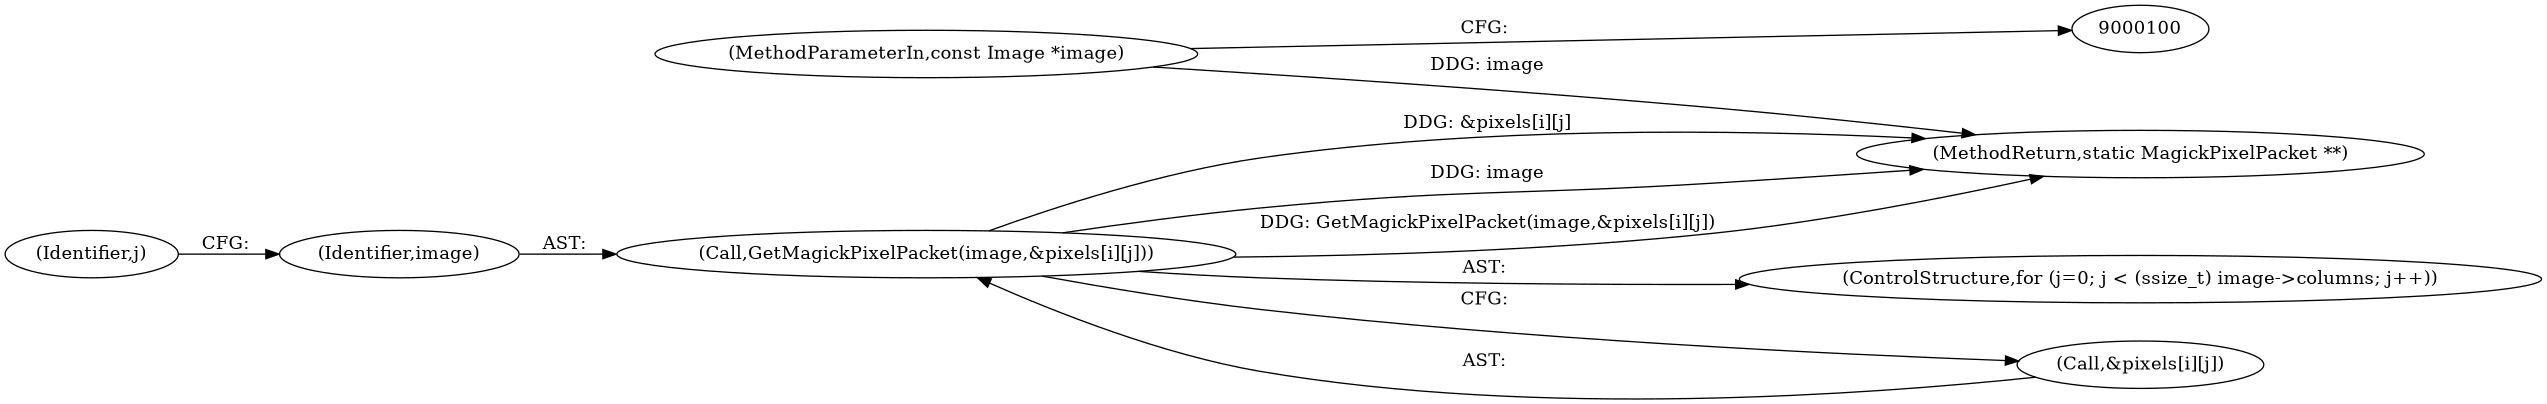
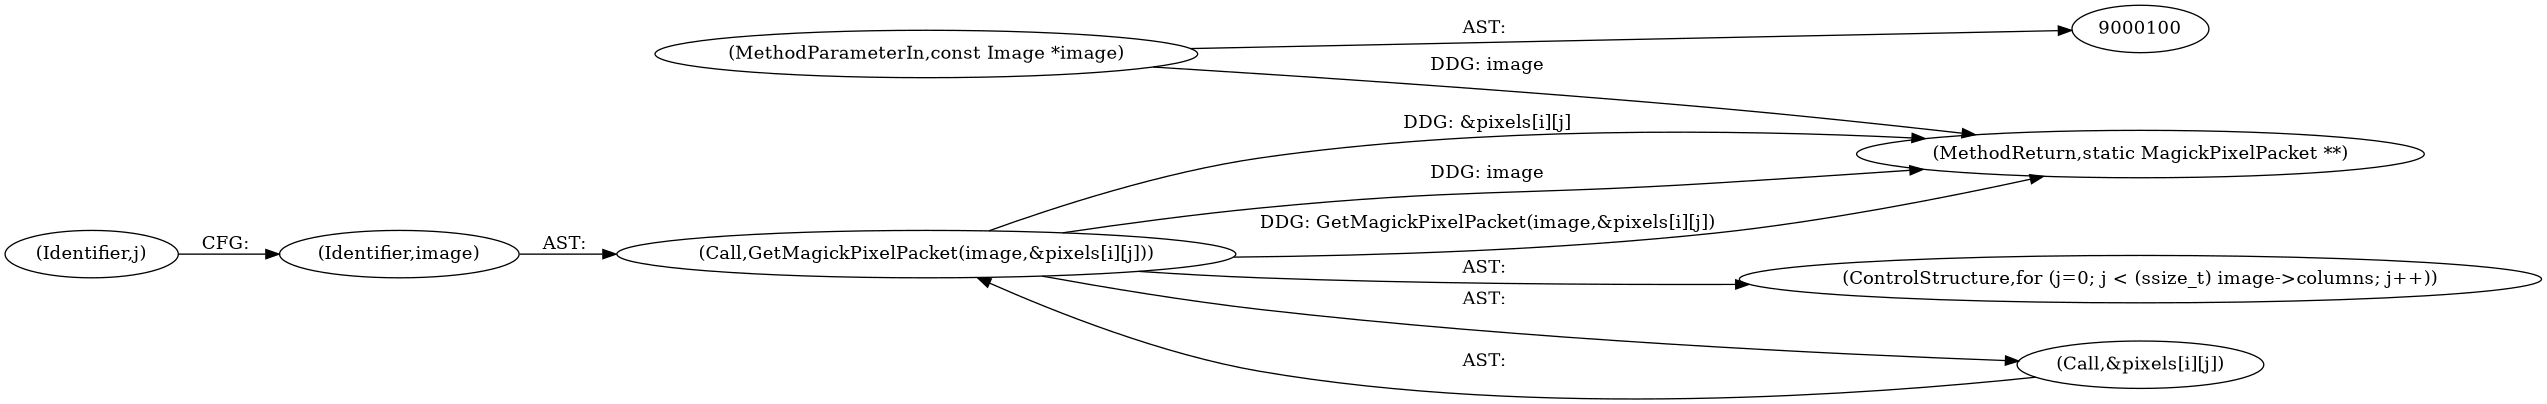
edge "(MethodParameterIn,const Image *image)" -> "9000100": label "CFG: " -> "AST: "
edge "(Call,GetMagickPixelPacket(image,&pixels[i][j]))" -> "(Call,&pixels[i][j])": label "CFG: " -> "AST: "
